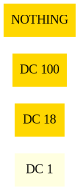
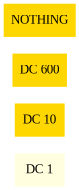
node "DC 100": label "DC 100" -> "DC 600"
node "DC 18": label "DC 18" -> "DC 10"
